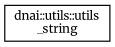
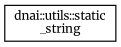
node "dnai::utils::utils _string": label "dnai::utils::utils _string" -> "dnai::utils::static _string"
